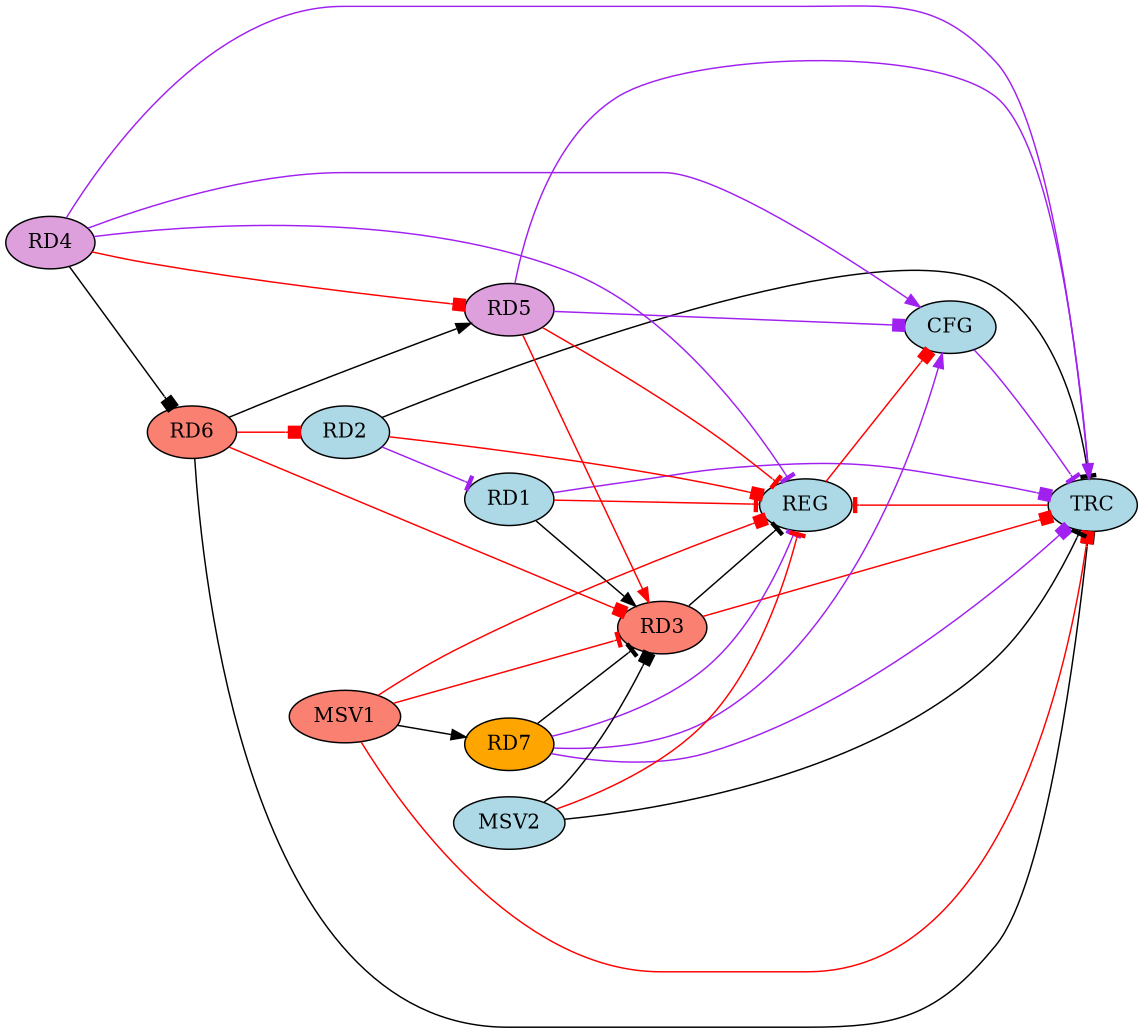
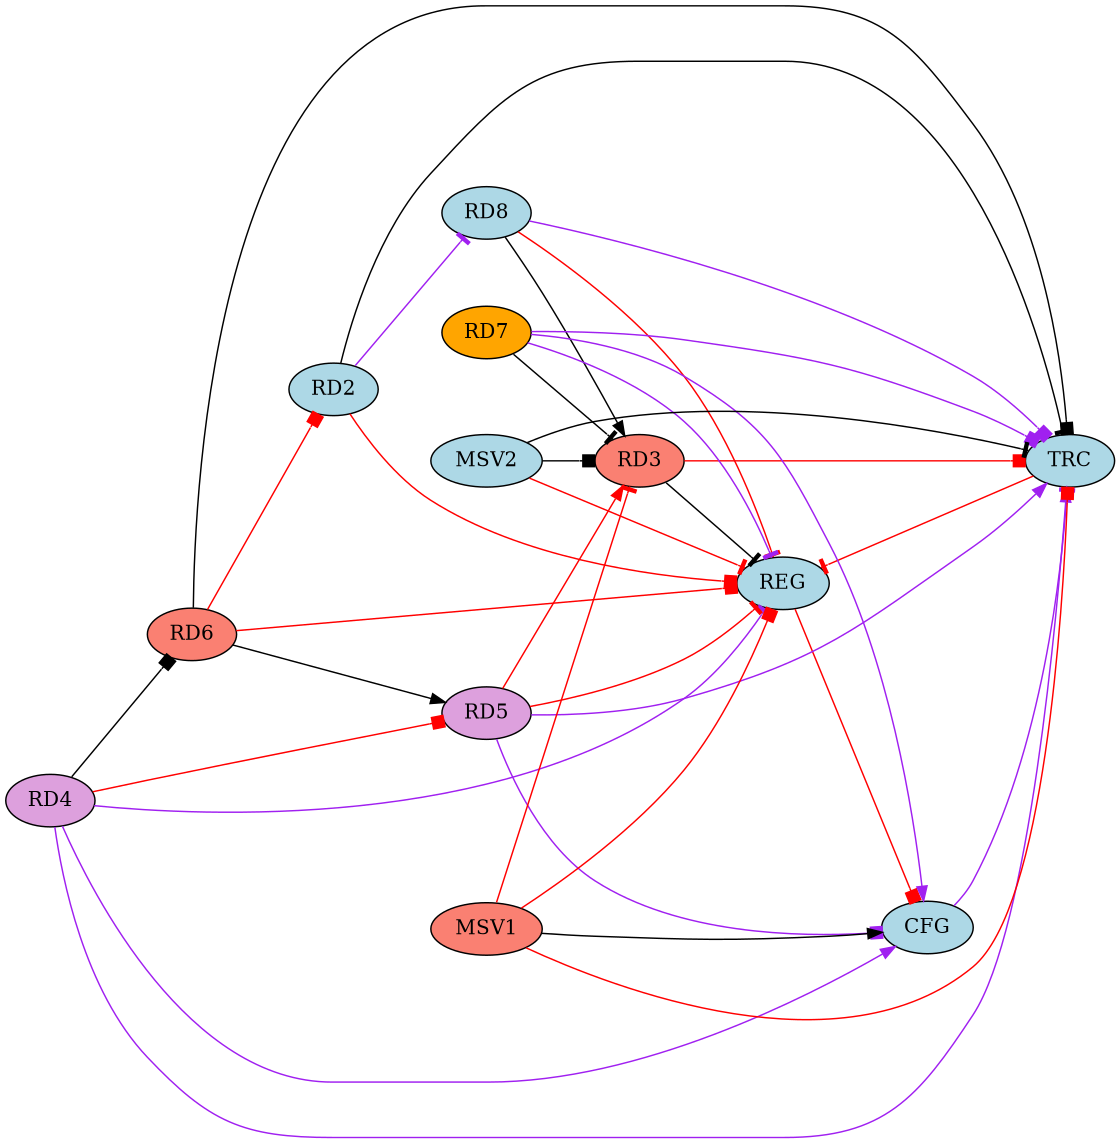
node "RD1": label "RD1" -> "RD8"
edge "RD6" -> "RD3": now "RD6" -> "REG"
edge "MSV1" -> "RD7": now "MSV1" -> "CFG"
